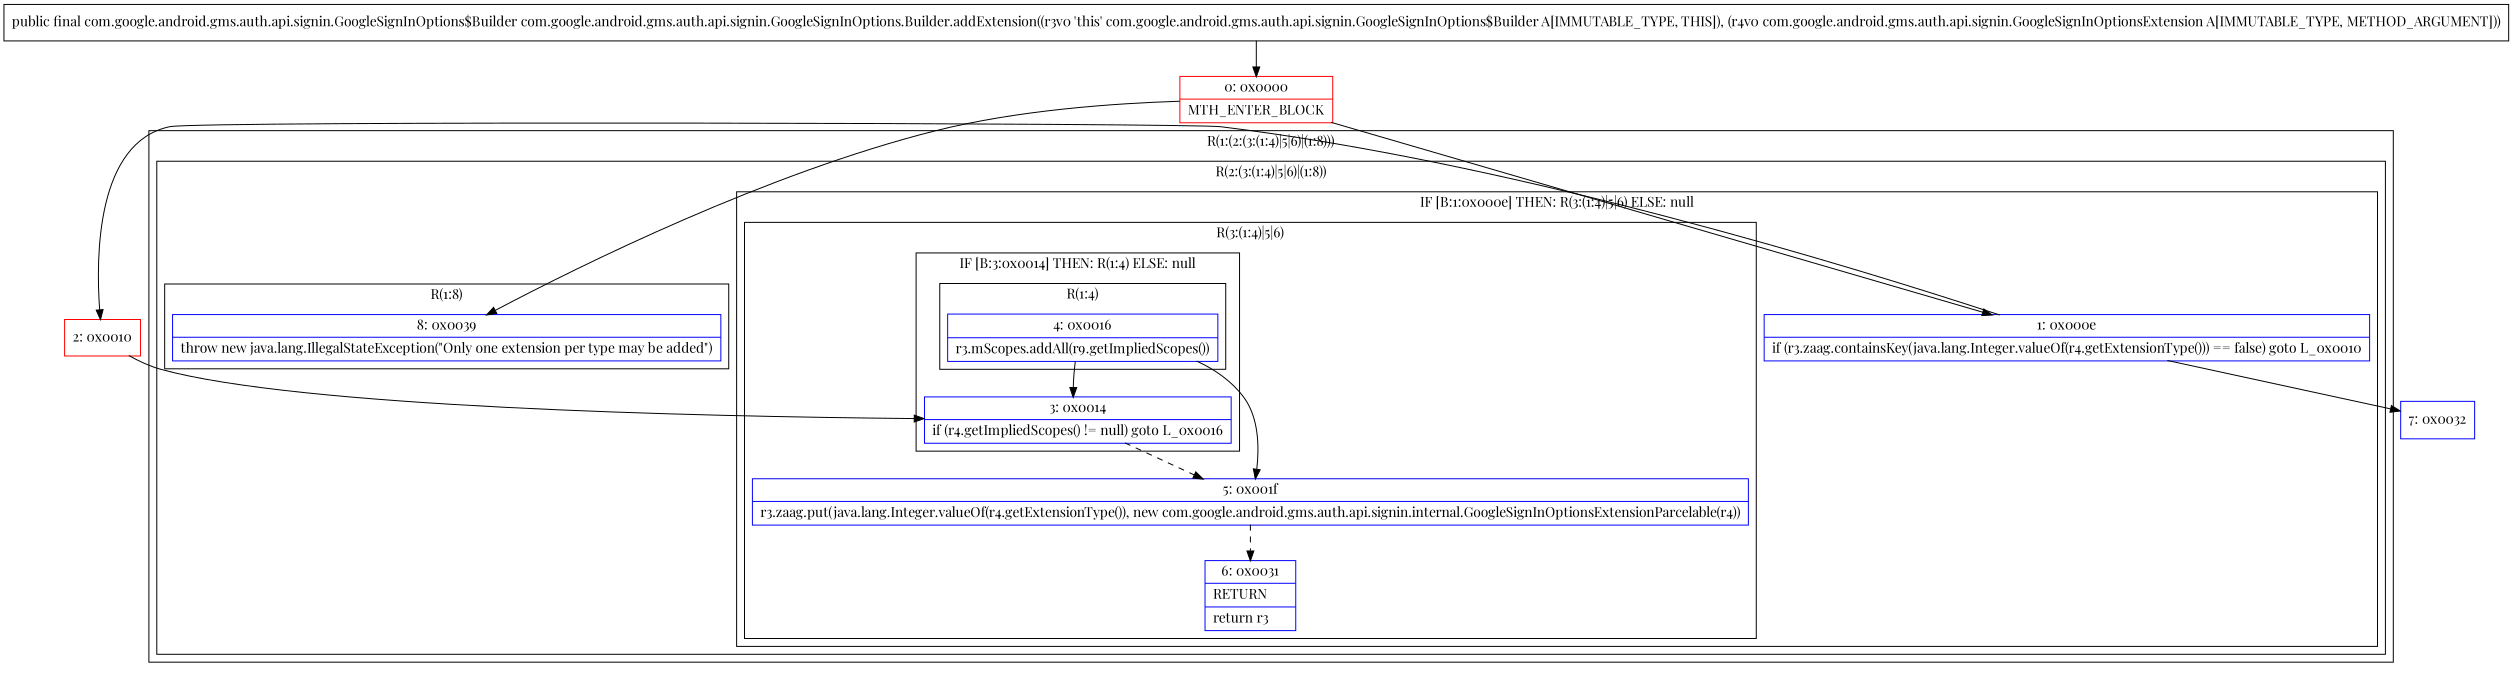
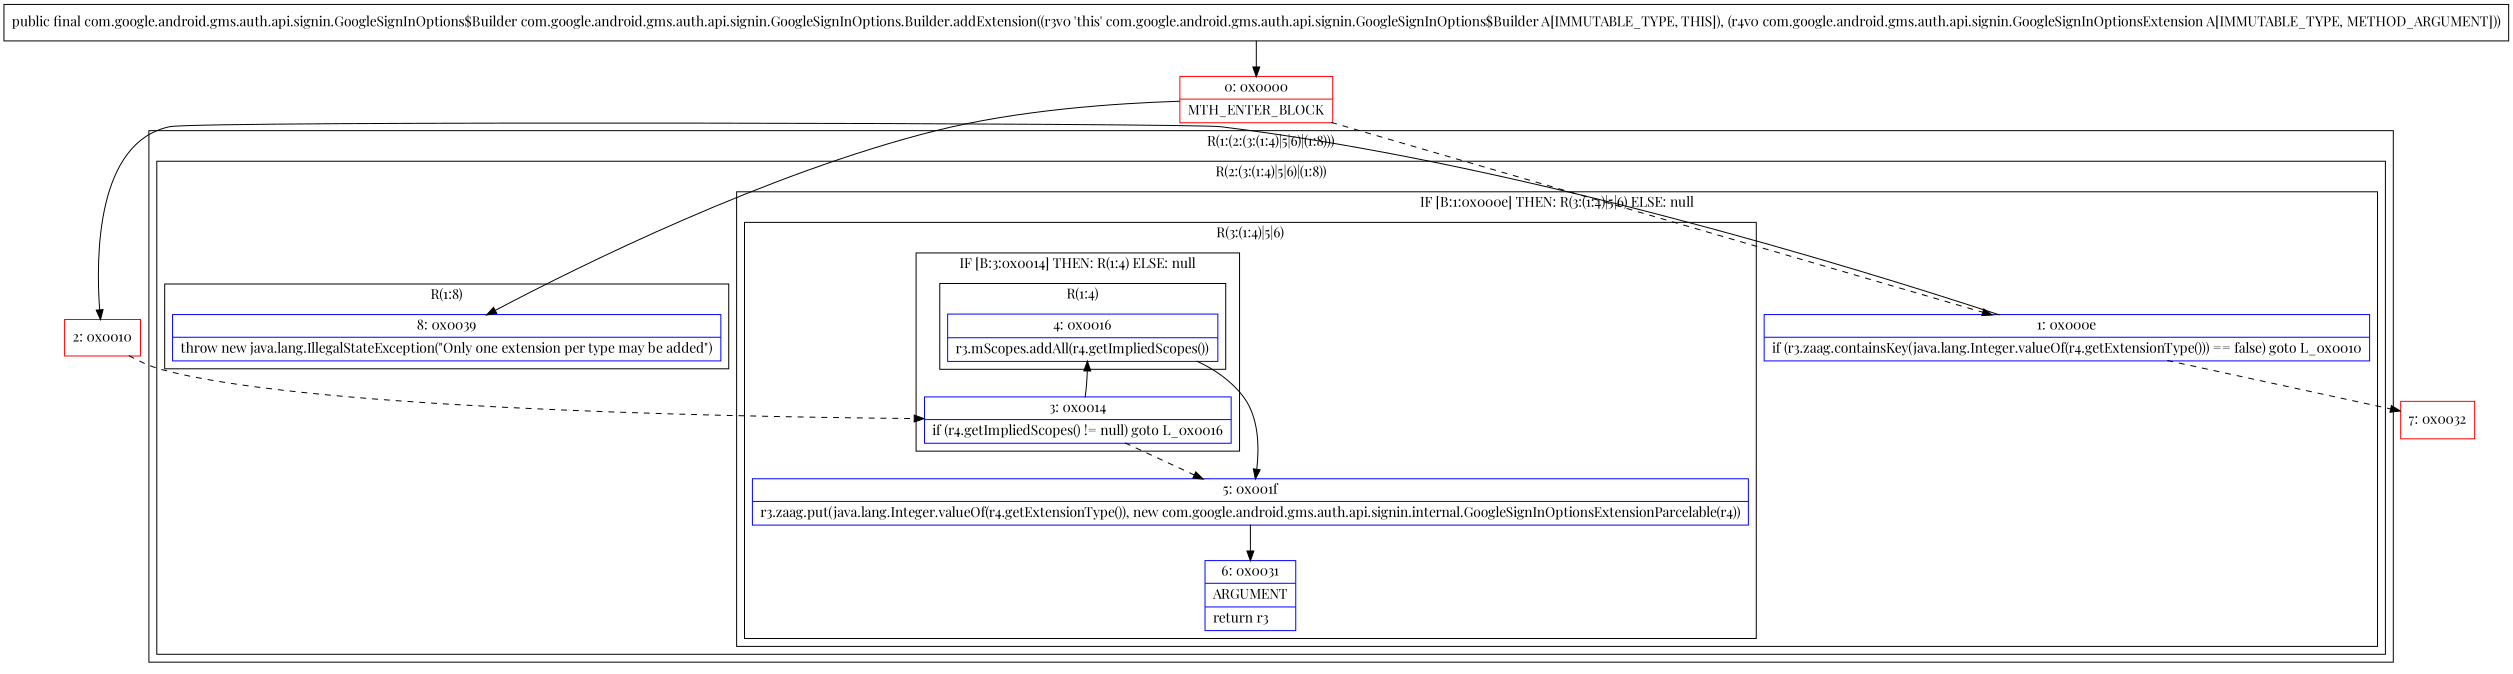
edge "0: 0x0000" -> "1: 0x000e": style solid -> dashed
node "4: 0x0016": text "r3.mScopes.addAll(r9.getImpliedScopes())" -> "r3.mScopes.addAll(r4.getImpliedScopes())"
edge "4: 0x0016" -> "3: 0x0014": reversed
edge "1: 0x000e" -> "7: 0x0032": style solid -> dashed
edge "2: 0x0010" -> "3: 0x0014": style solid -> dashed
node "7: 0x0032": color blue -> red
edge "5: 0x001f" -> "6: 0x0031": style dashed -> solid
node "6: 0x0031": text "RETURN" -> "ARGUMENT"
